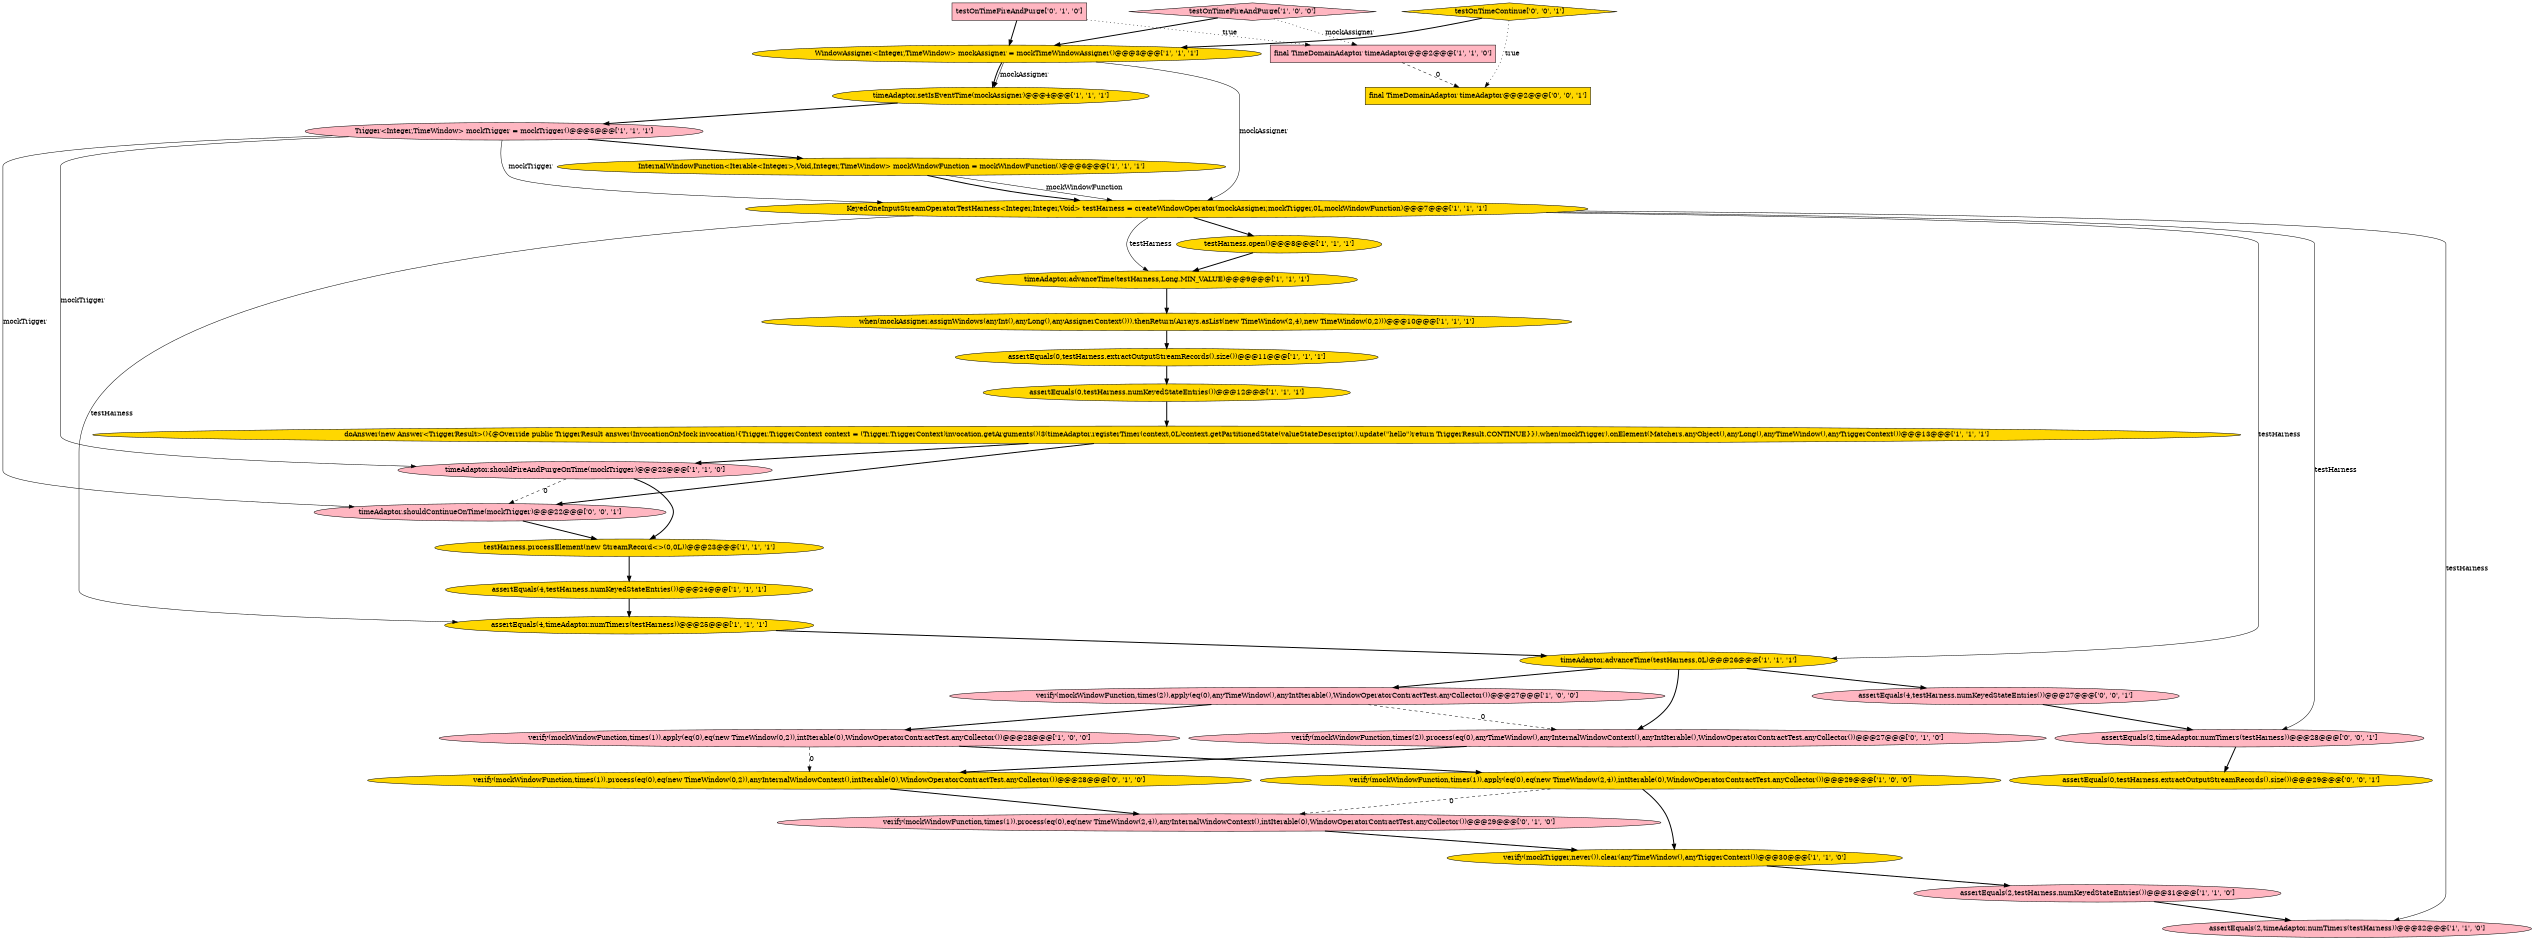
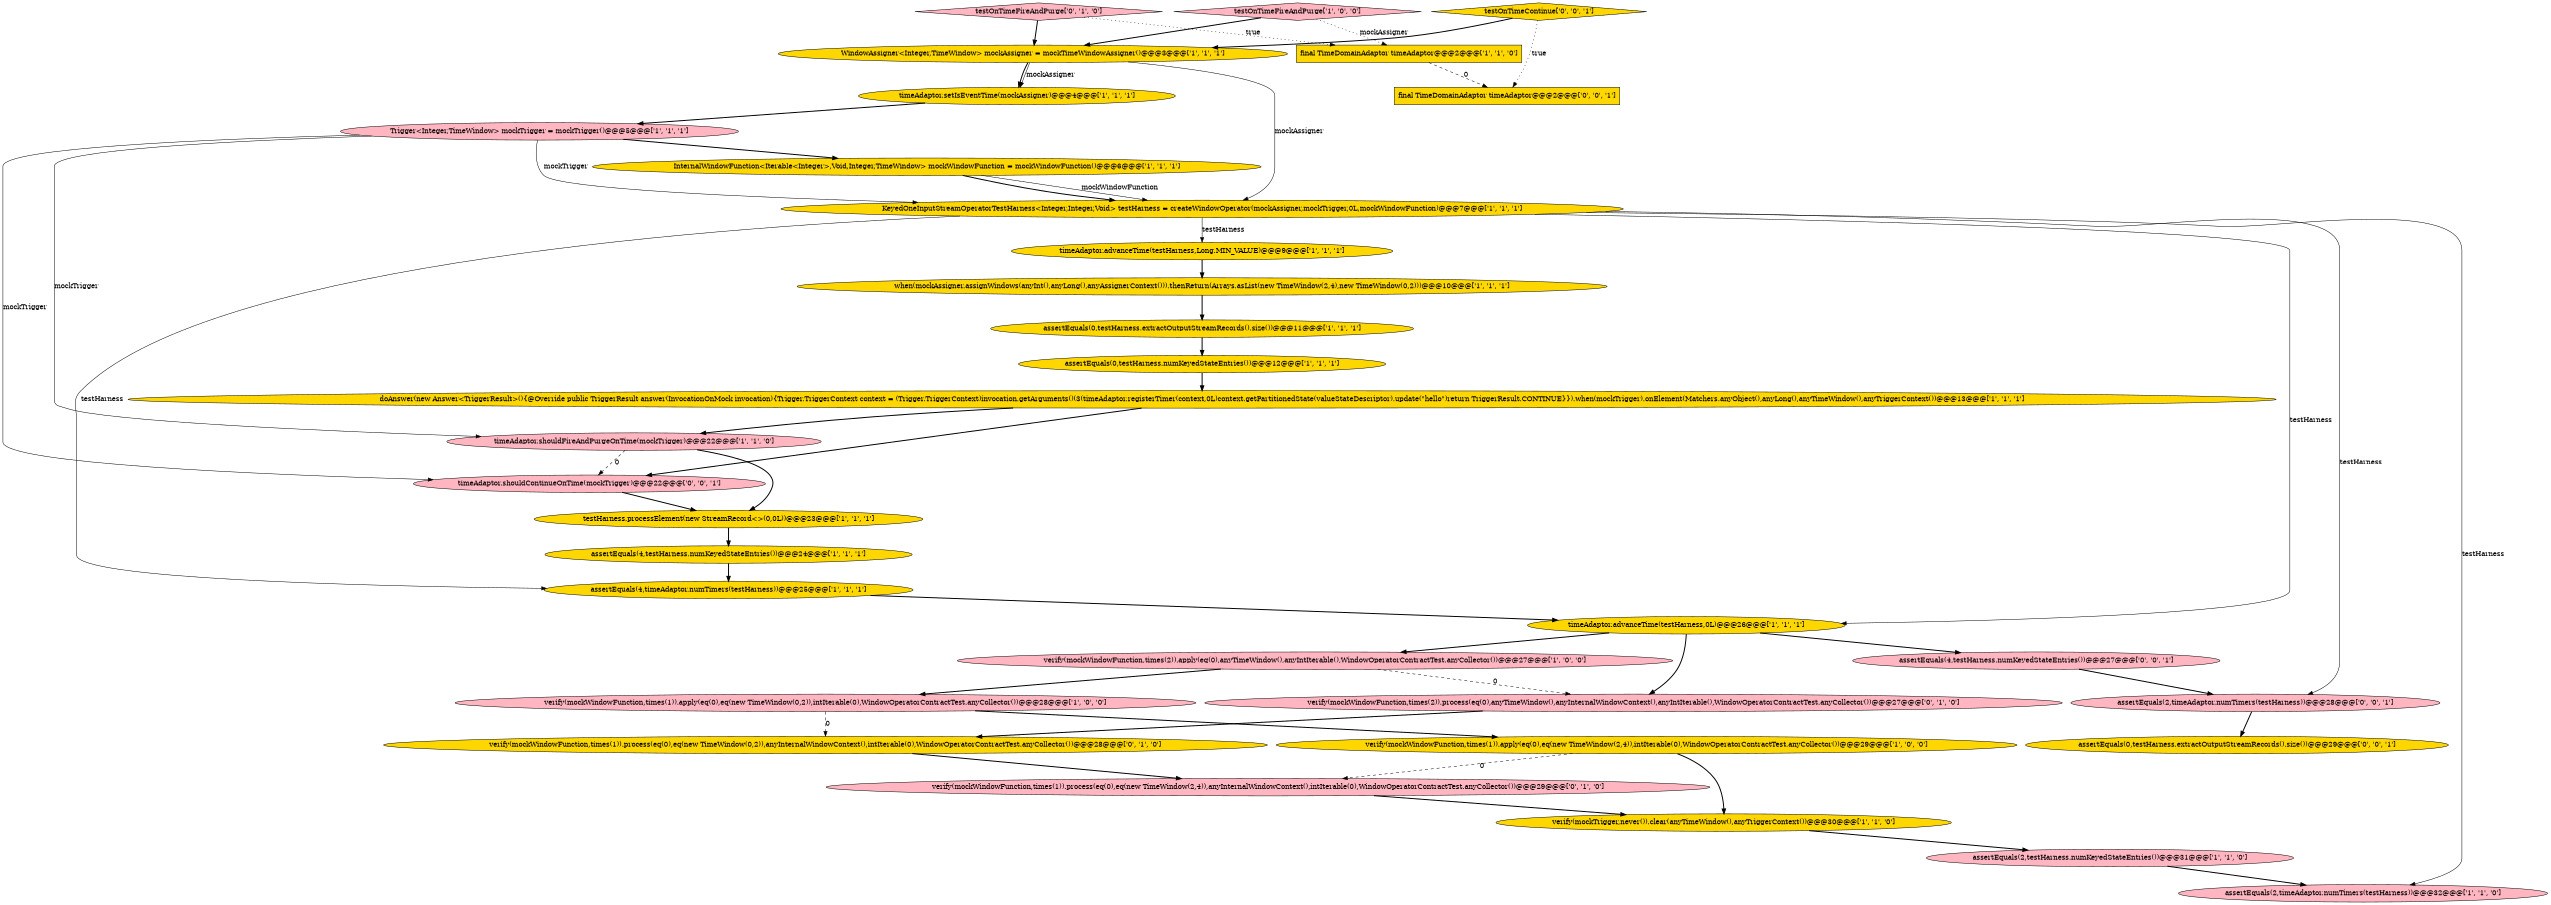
node "testOnTimeFireAndPurge['0', '1', '0']": shape box -> diamond
node "final TimeDomainAdaptor timeAdaptor@@@2@@@['1', '1', '0']": fillcolor lightpink -> gold
node "testHarness.open()@@@8@@@['1', '1', '1']": removed
